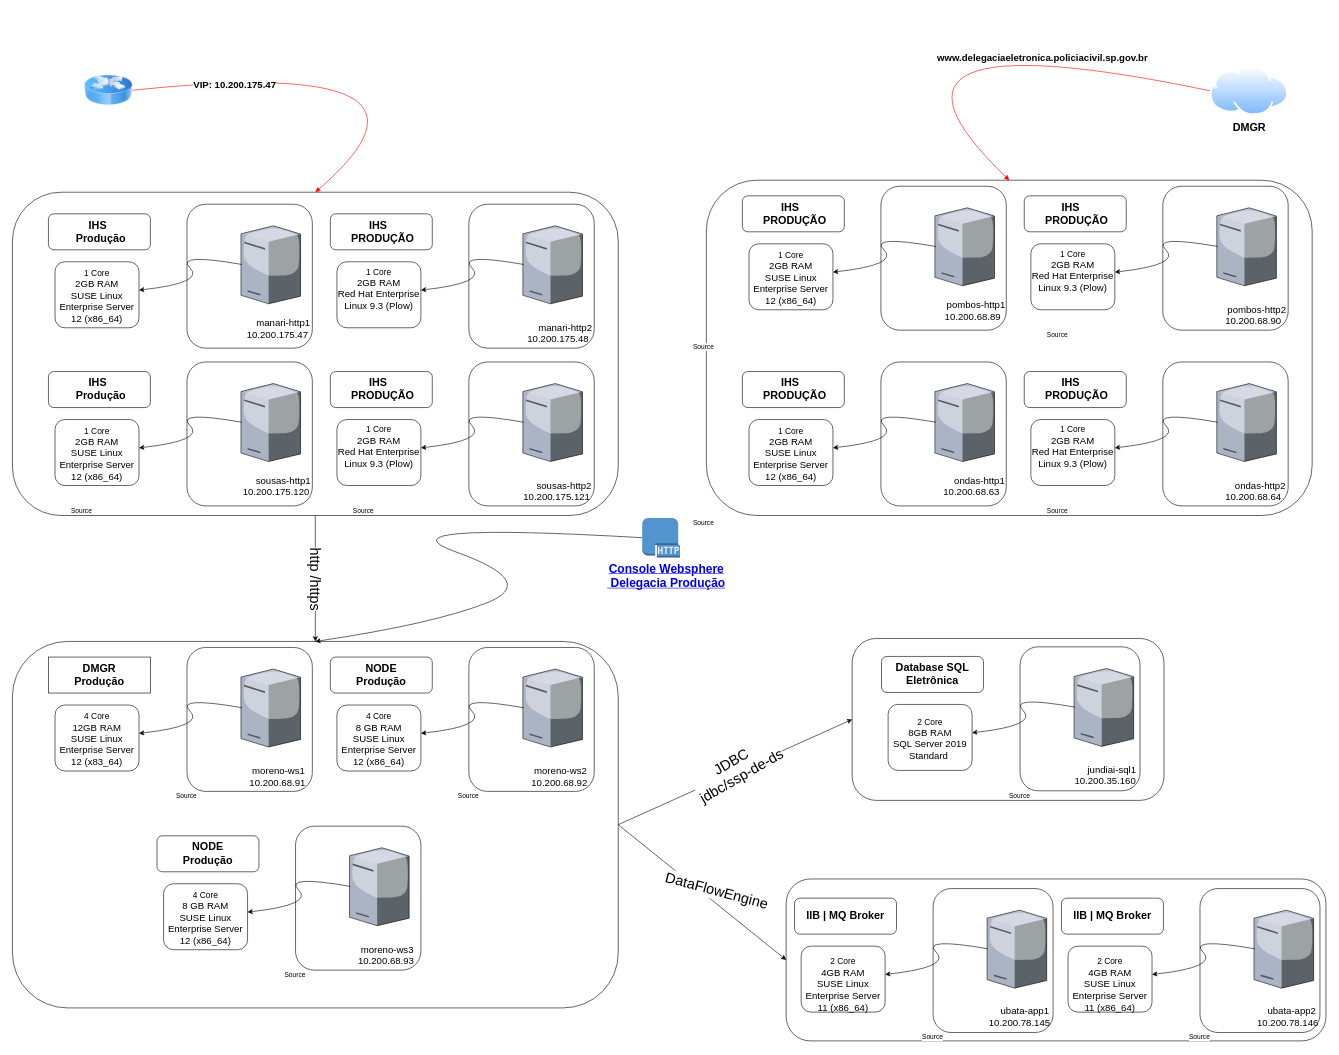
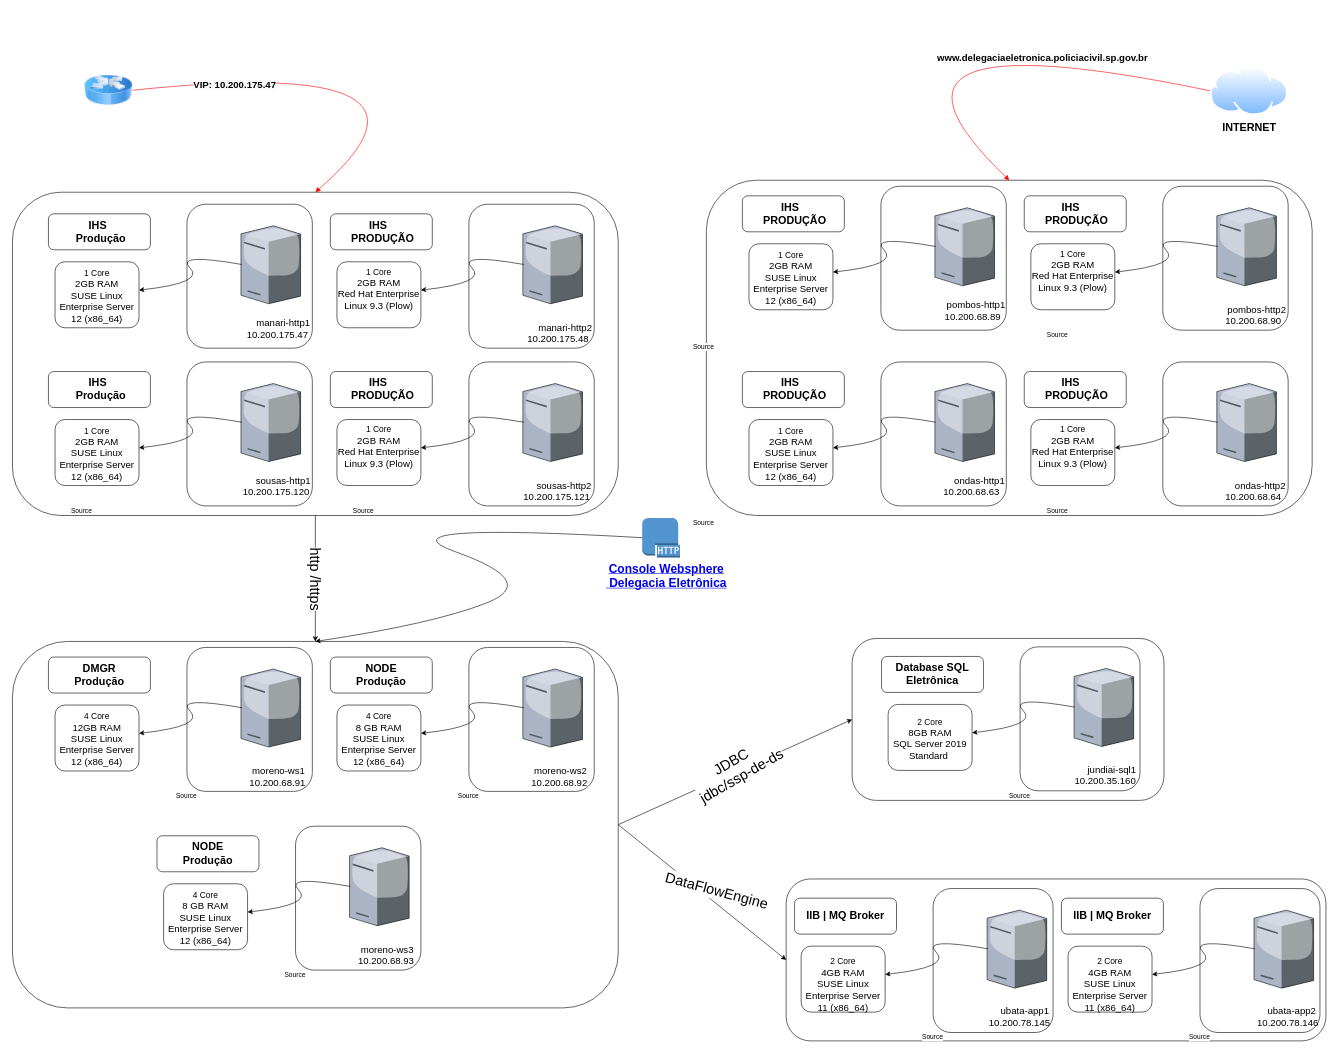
node "DMGR": label "DMGR" -> "INTERNET"
node "Console Websphere Delegacia Produção": label "Console Websphere Delegacia Produção" -> "Console Websphere Delegacia Eletrônica"
node "DMGR Produção": shape rectangle -> rounded rectangle
node "4 Core 12GB RAM SUSE Linux Enterprise Server 12 (x83_64)": label "4 Core 12GB RAM SUSE Linux Enterprise Server 12 (x83_64)" -> "4 Core 12GB RAM SUSE Linux Enterprise Server 12 (x86_64)"
